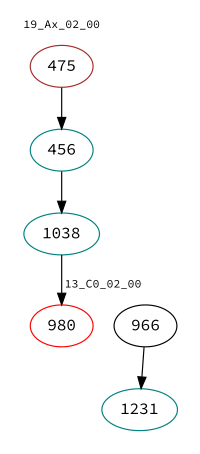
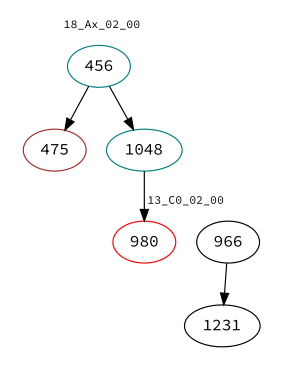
cluster "19_Ax_02_00": label "19_Ax_02_00" -> "18_Ax_02_00"
edge "475" -> "456": reversed
node "1038": label "1038" -> "1048"
node "1231": color teal -> black
